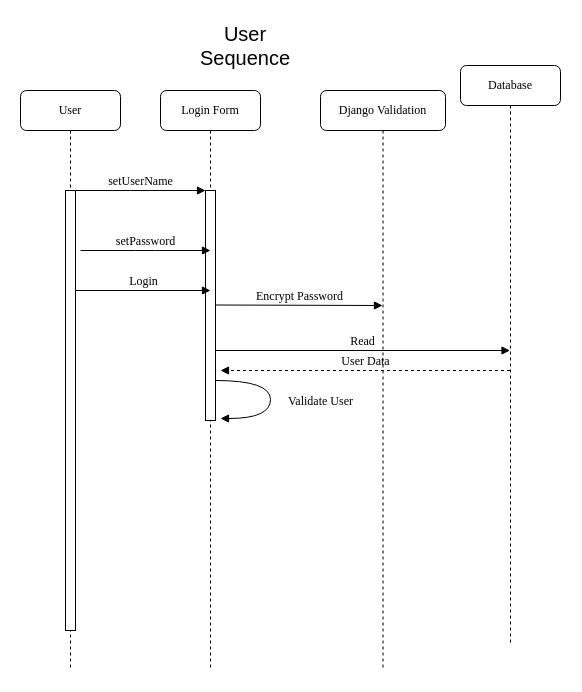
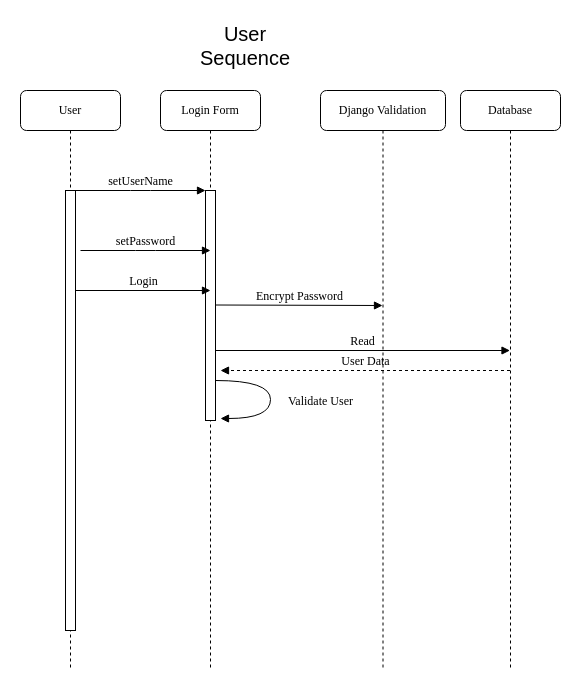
node "Database": moved (511, 356) -> (511, 381)
